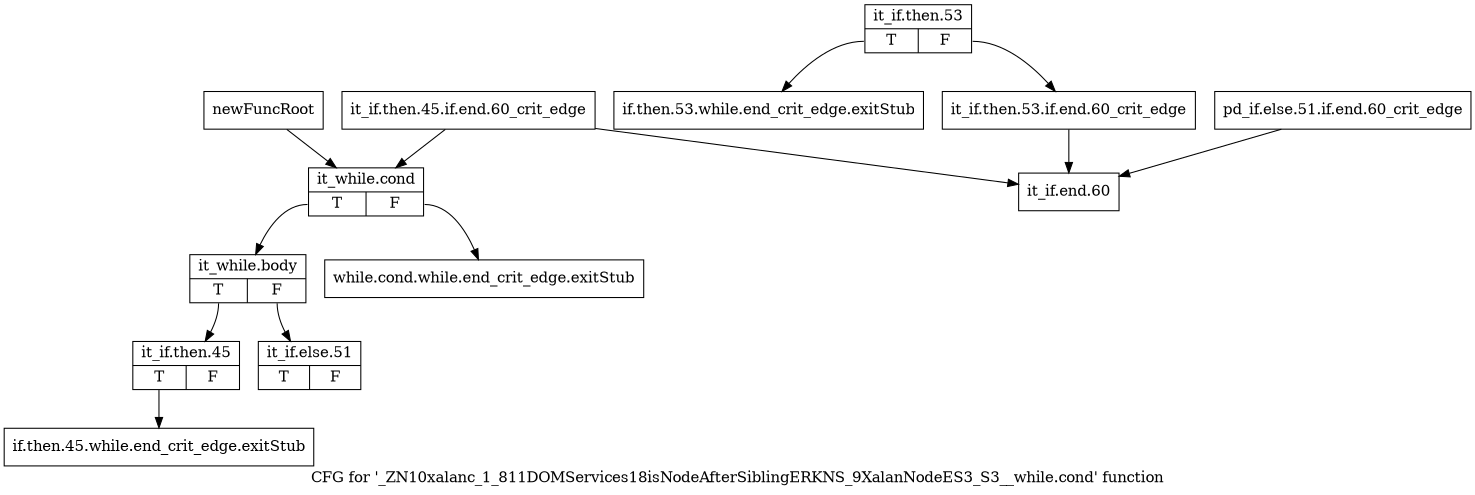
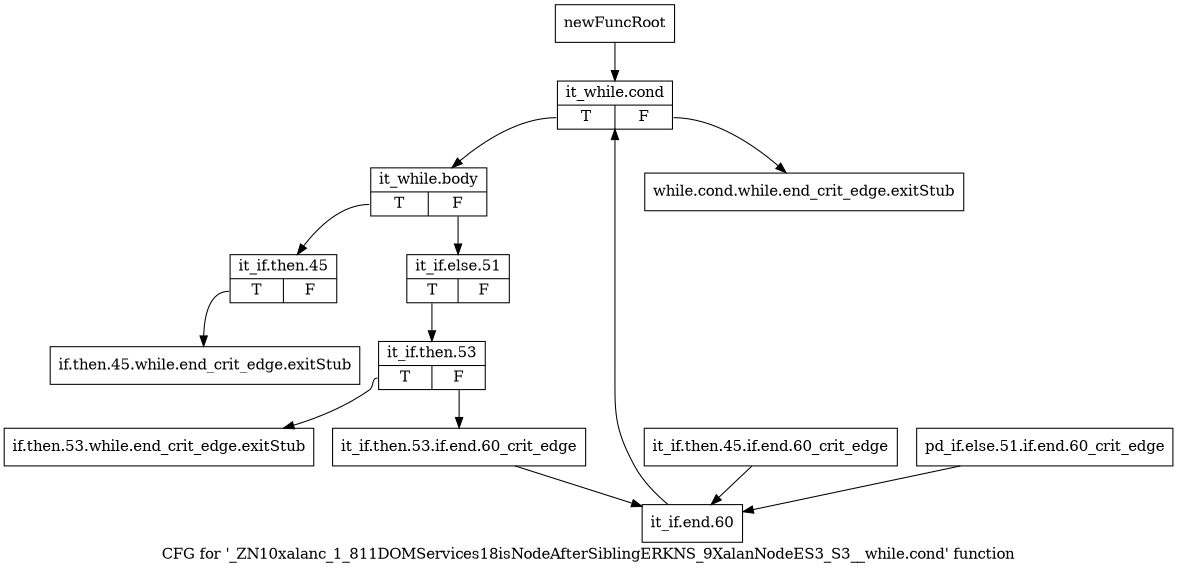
edge "it_if.then.45.if.end.60_crit_edge" -> "it_while.cond": now "it_if.end.60" -> "it_while.cond"
edge "it_if.else.51" -> "it_if.then.53": added
